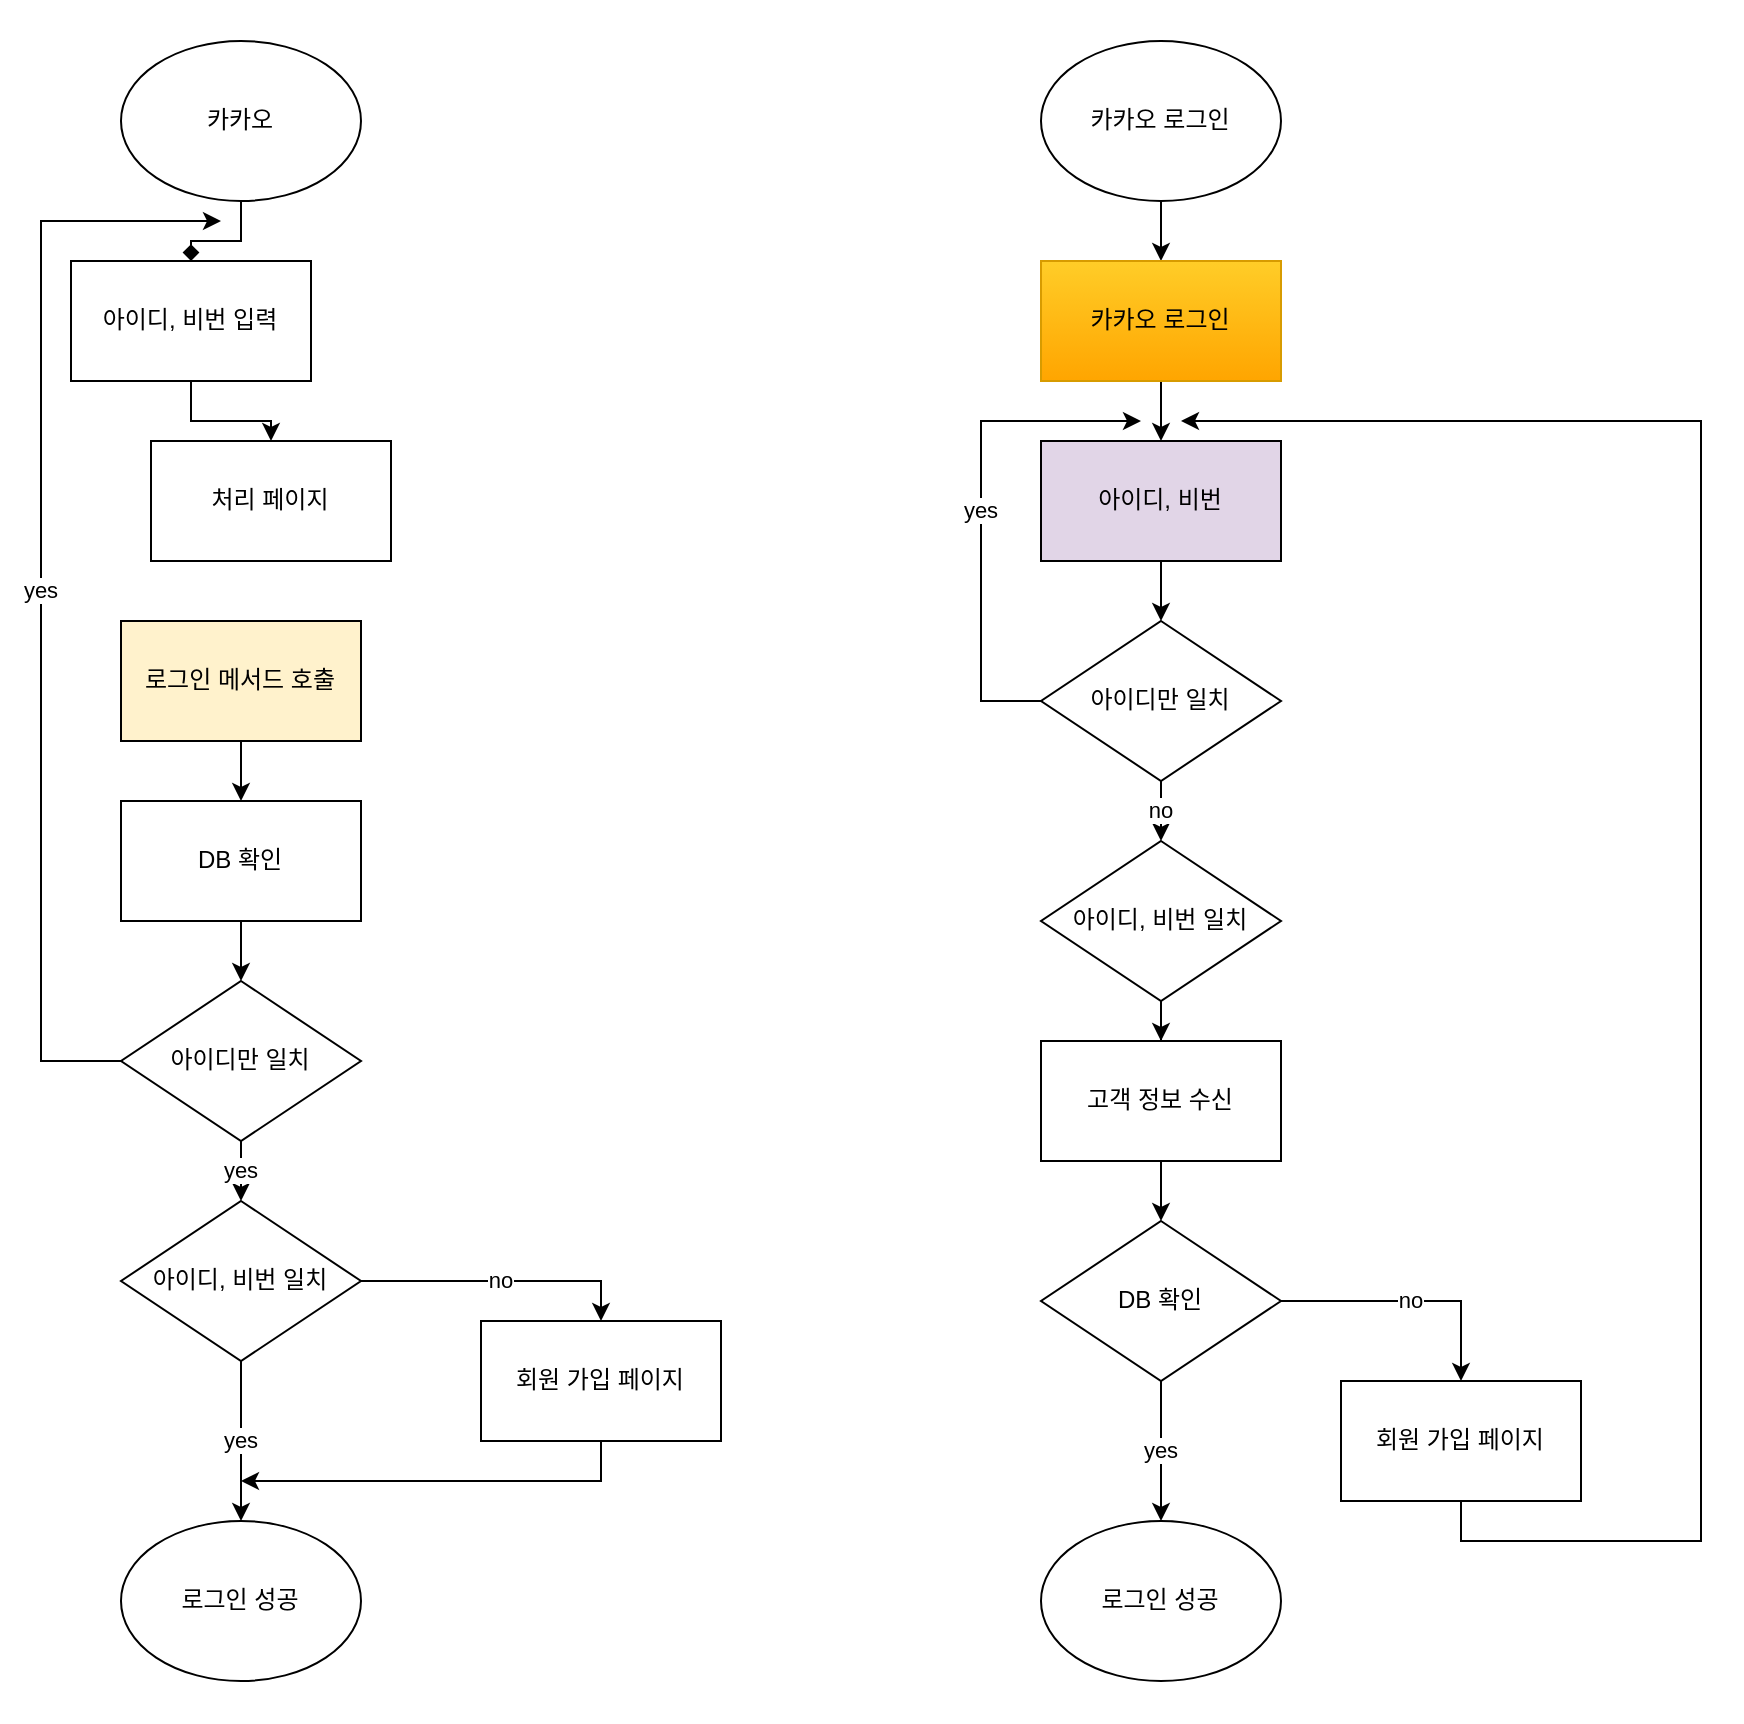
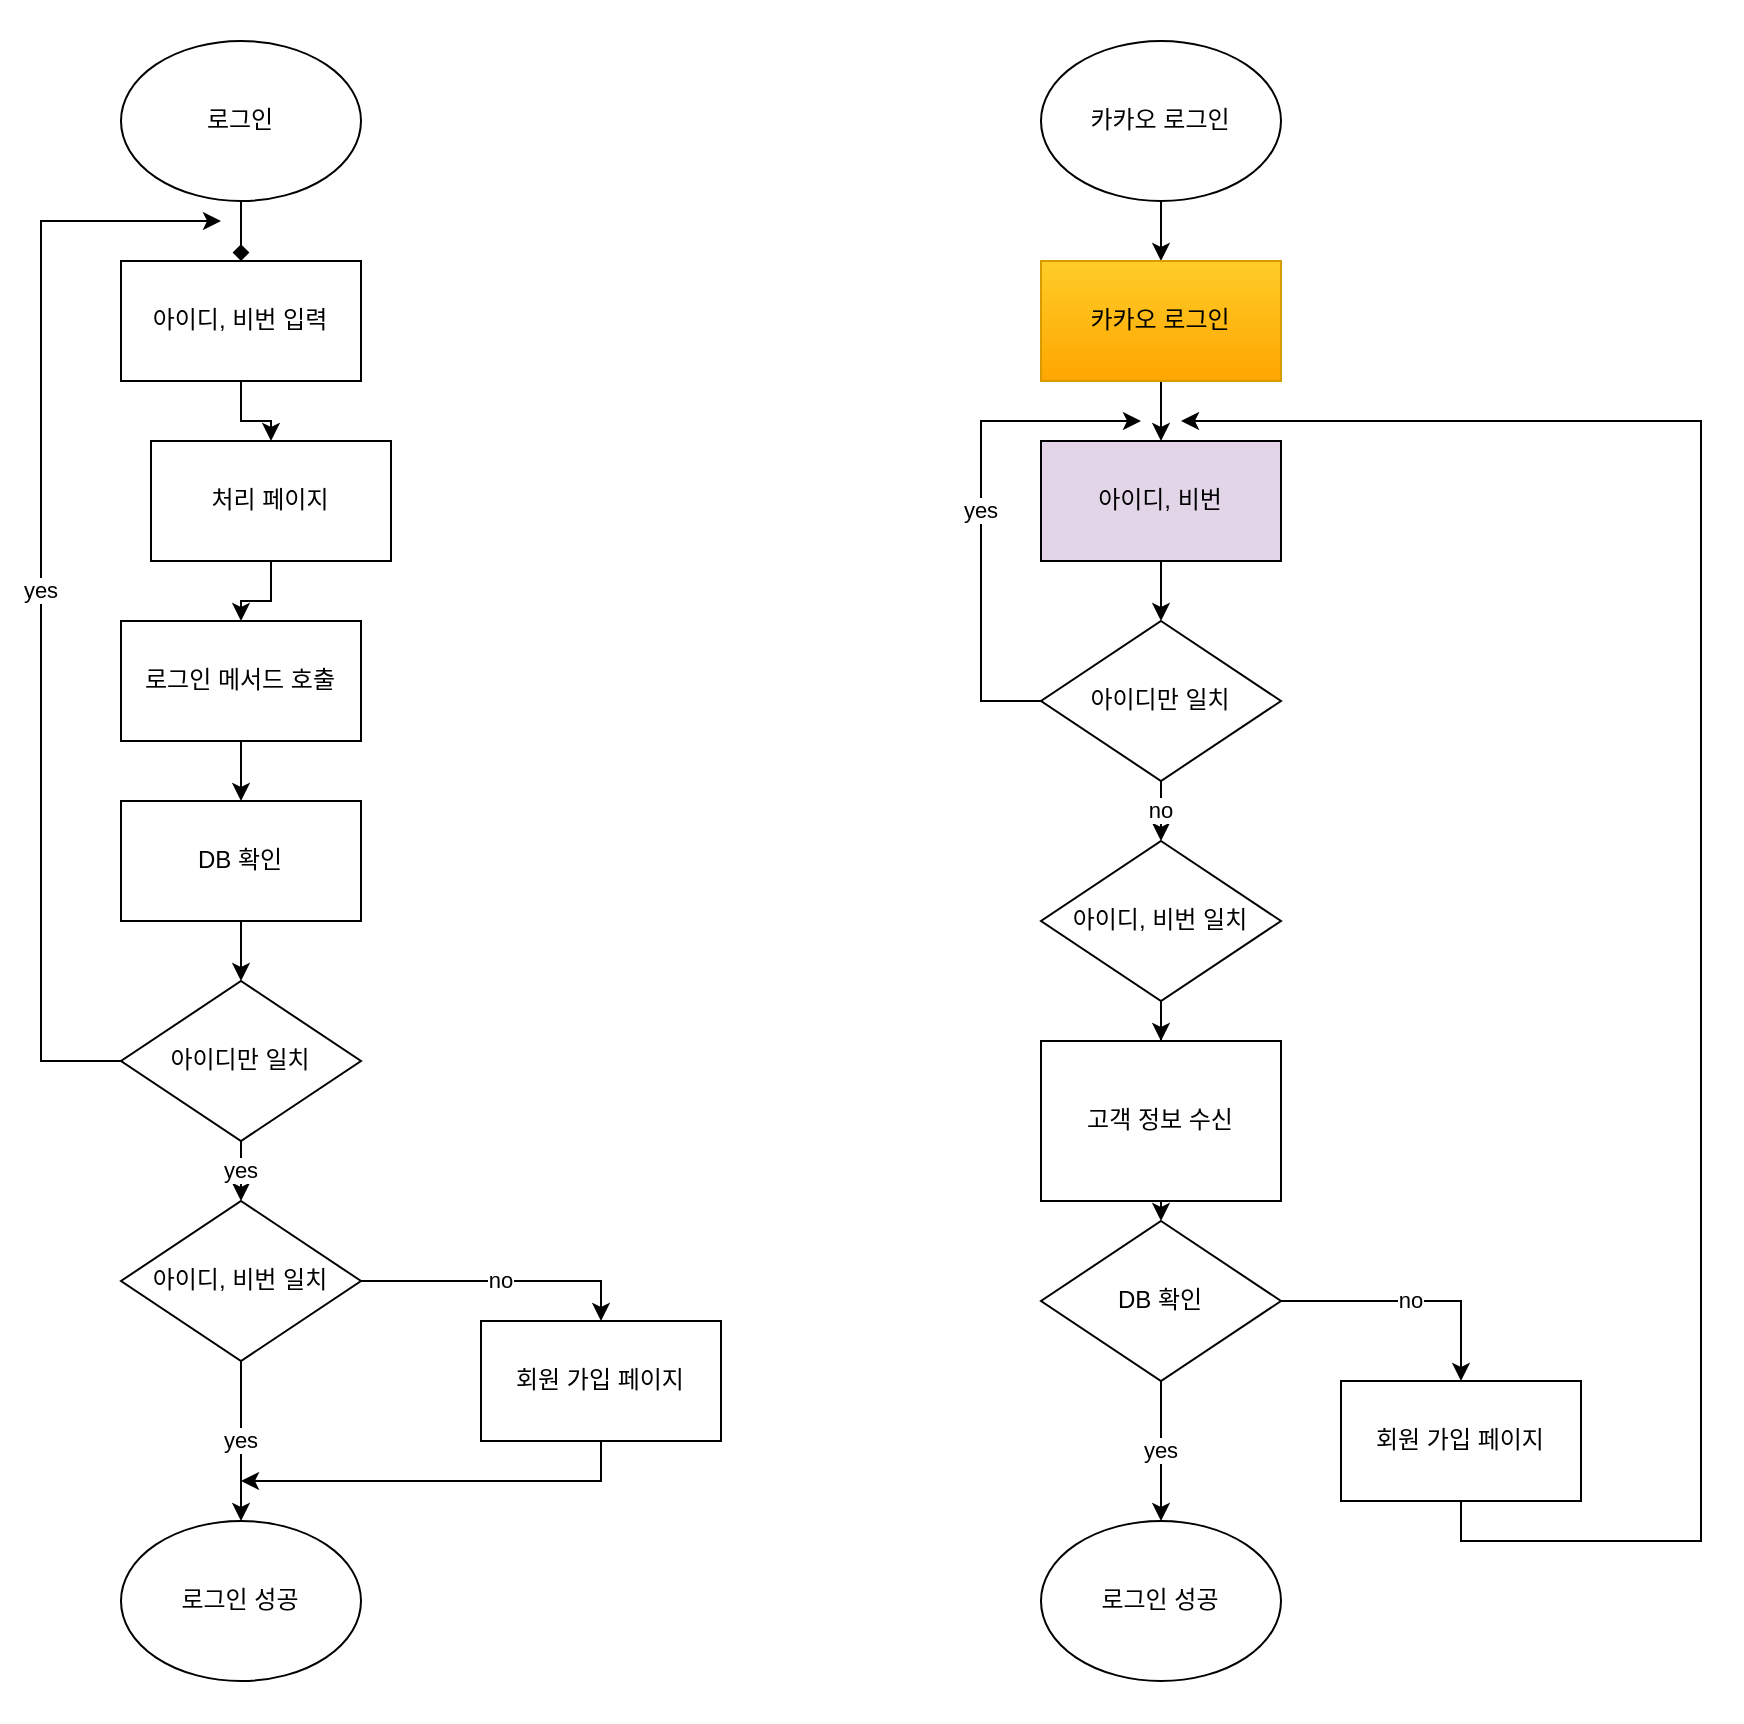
node "카카오": label "카카오" -> "로그인"
node "아이디, 비번 입력": moved (191, 321) -> (241, 321)
edge "처리 페이지" -> "로그인 메서드 호출": added
node "로그인 메서드 호출": fillcolor #fff2cc -> #ffffff
node "고객 정보 수신": size 240x120 -> 240x160
